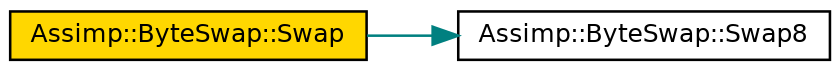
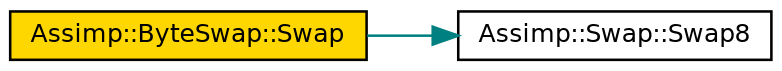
node "Assimp::ByteSwap::Swap8": label "Assimp::ByteSwap::Swap8" -> "Assimp::Swap::Swap8"
